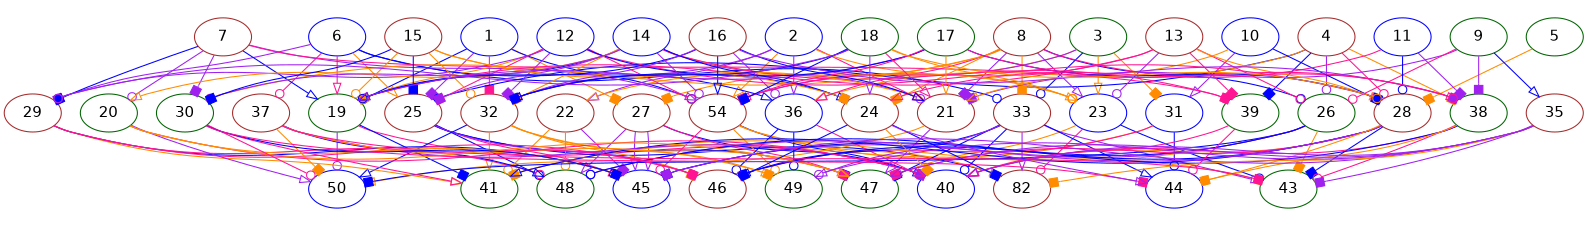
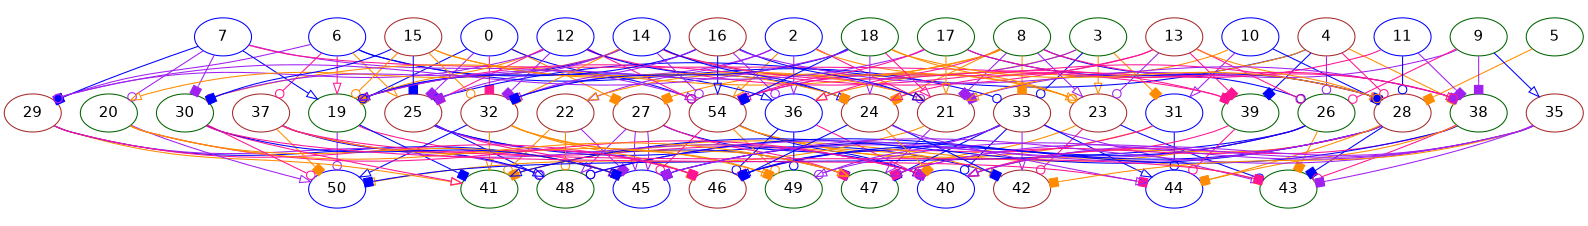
node "7": color brown -> blue
node "1": label "1" -> "0"
node "8": color brown -> darkgreen
edge "17" -> "32": removed
node "23": color blue -> brown
edge "29" -> "48": color deeppink -> purple
node "82": label "82" -> "42"
